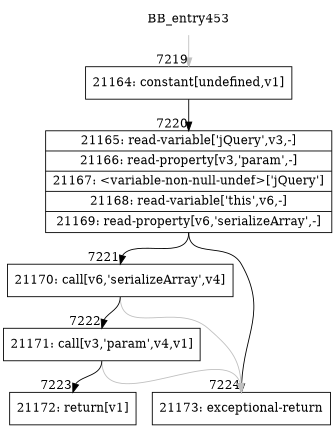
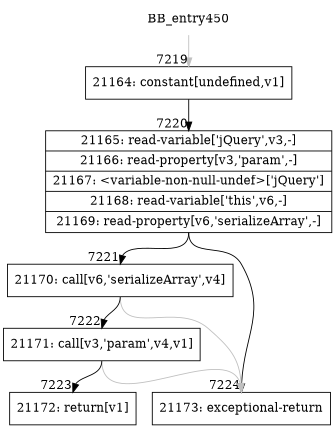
node "BB_entry453": label "BB_entry453" -> "BB_entry450"
